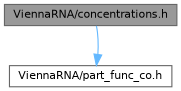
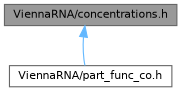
edge "ViennaRNA/concentrations.h" -> "ViennaRNA/part_func_co.h": reversed
